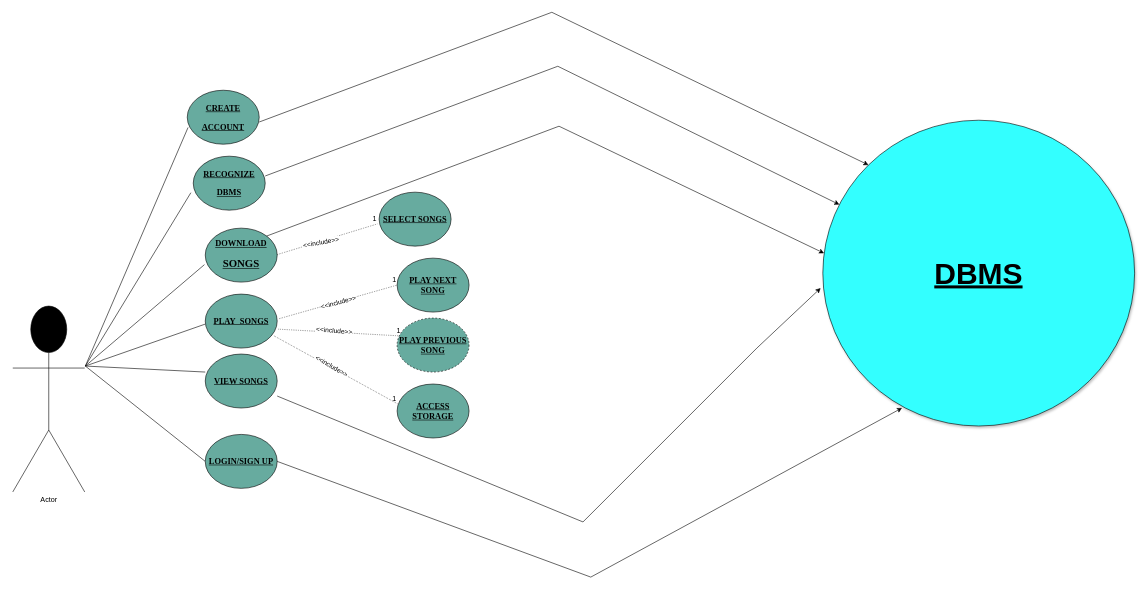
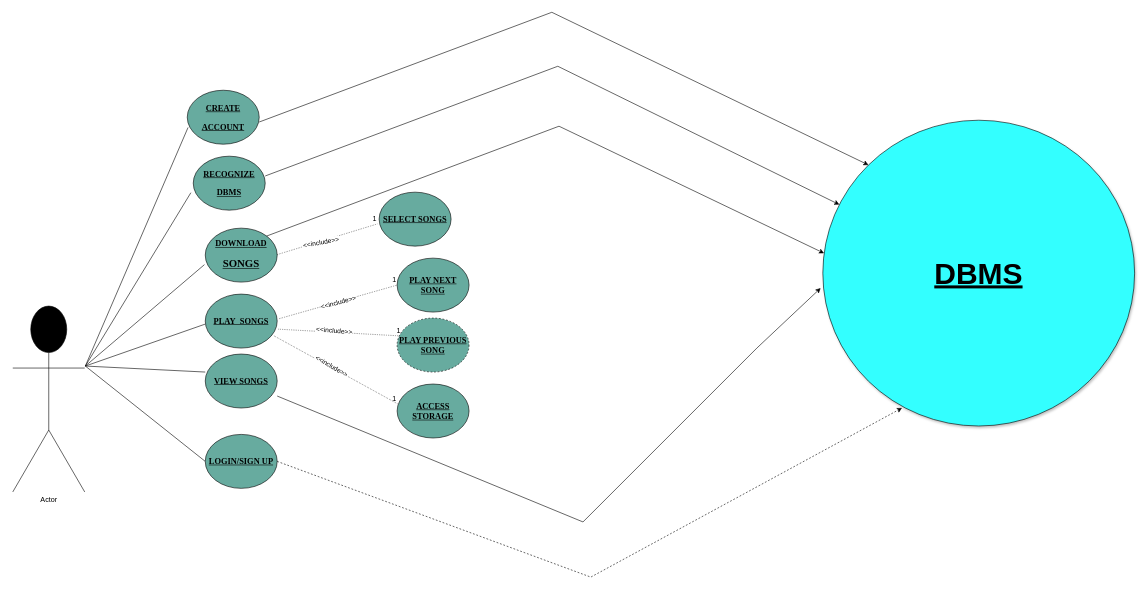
edge "LOGIN/SIGN UP" -> "DBMS": style solid -> dashed
